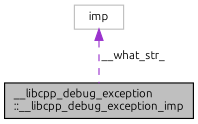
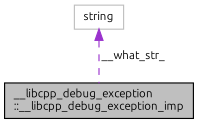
node "imp": label "imp" -> "string"
